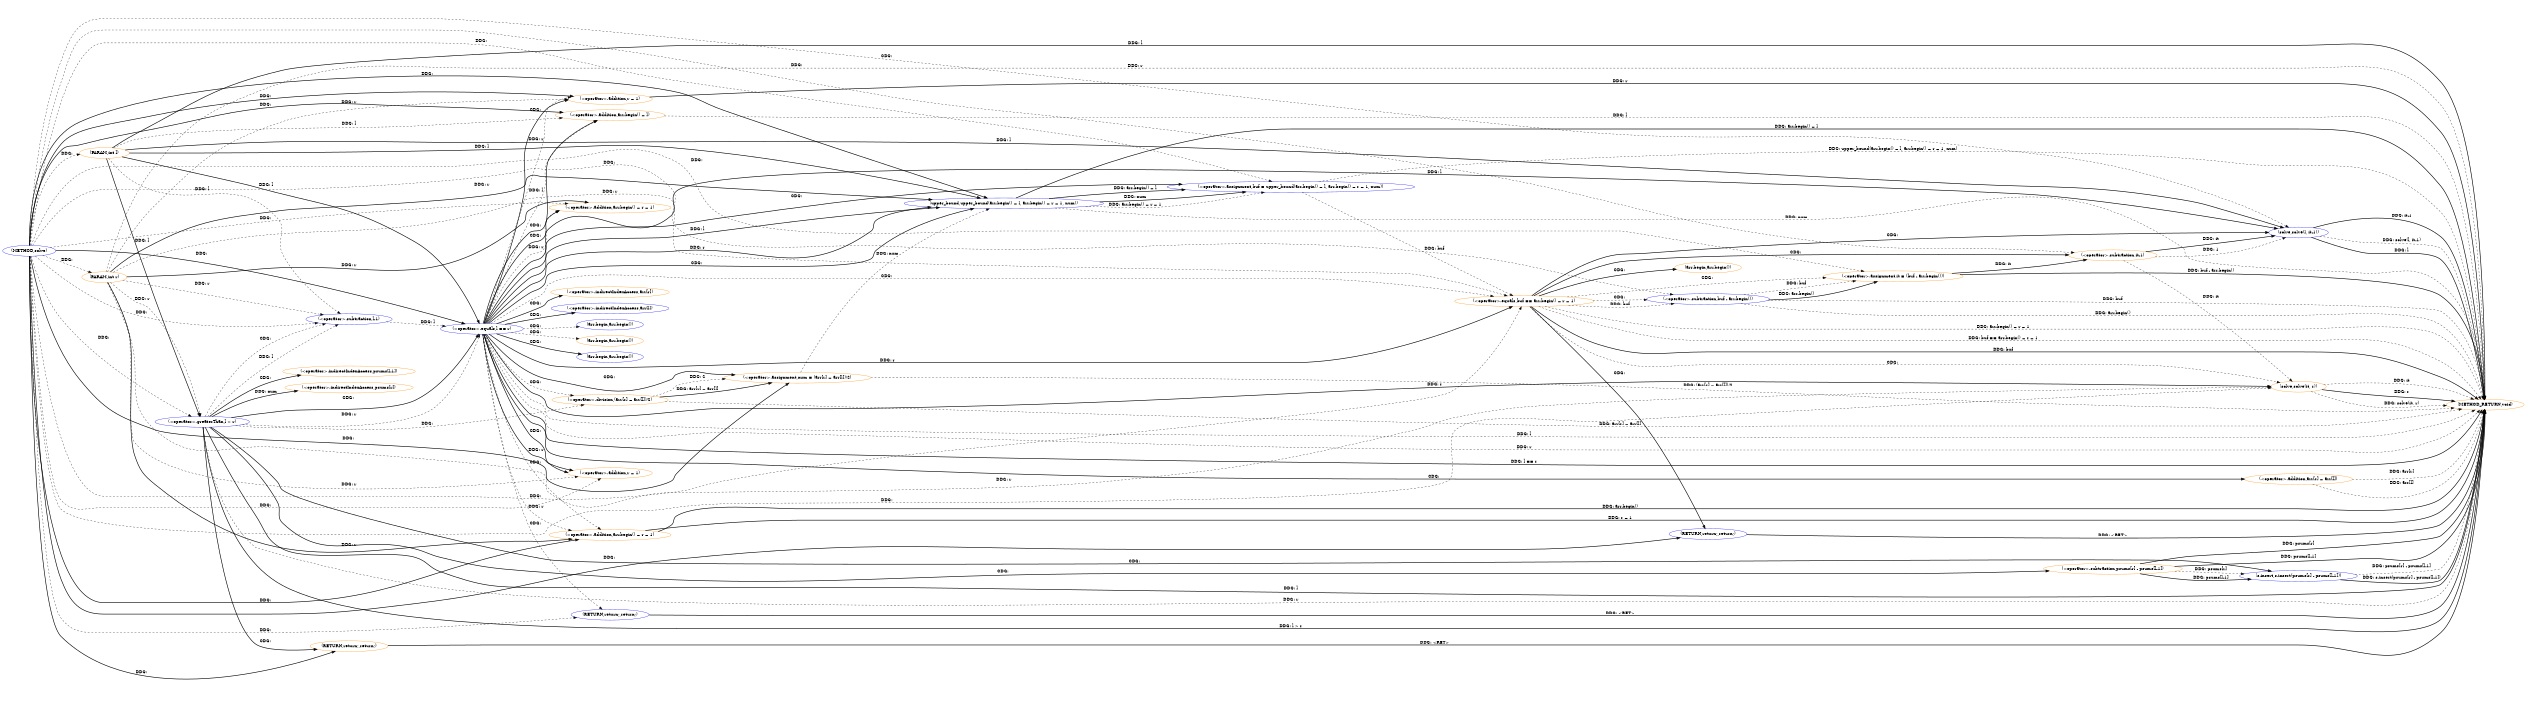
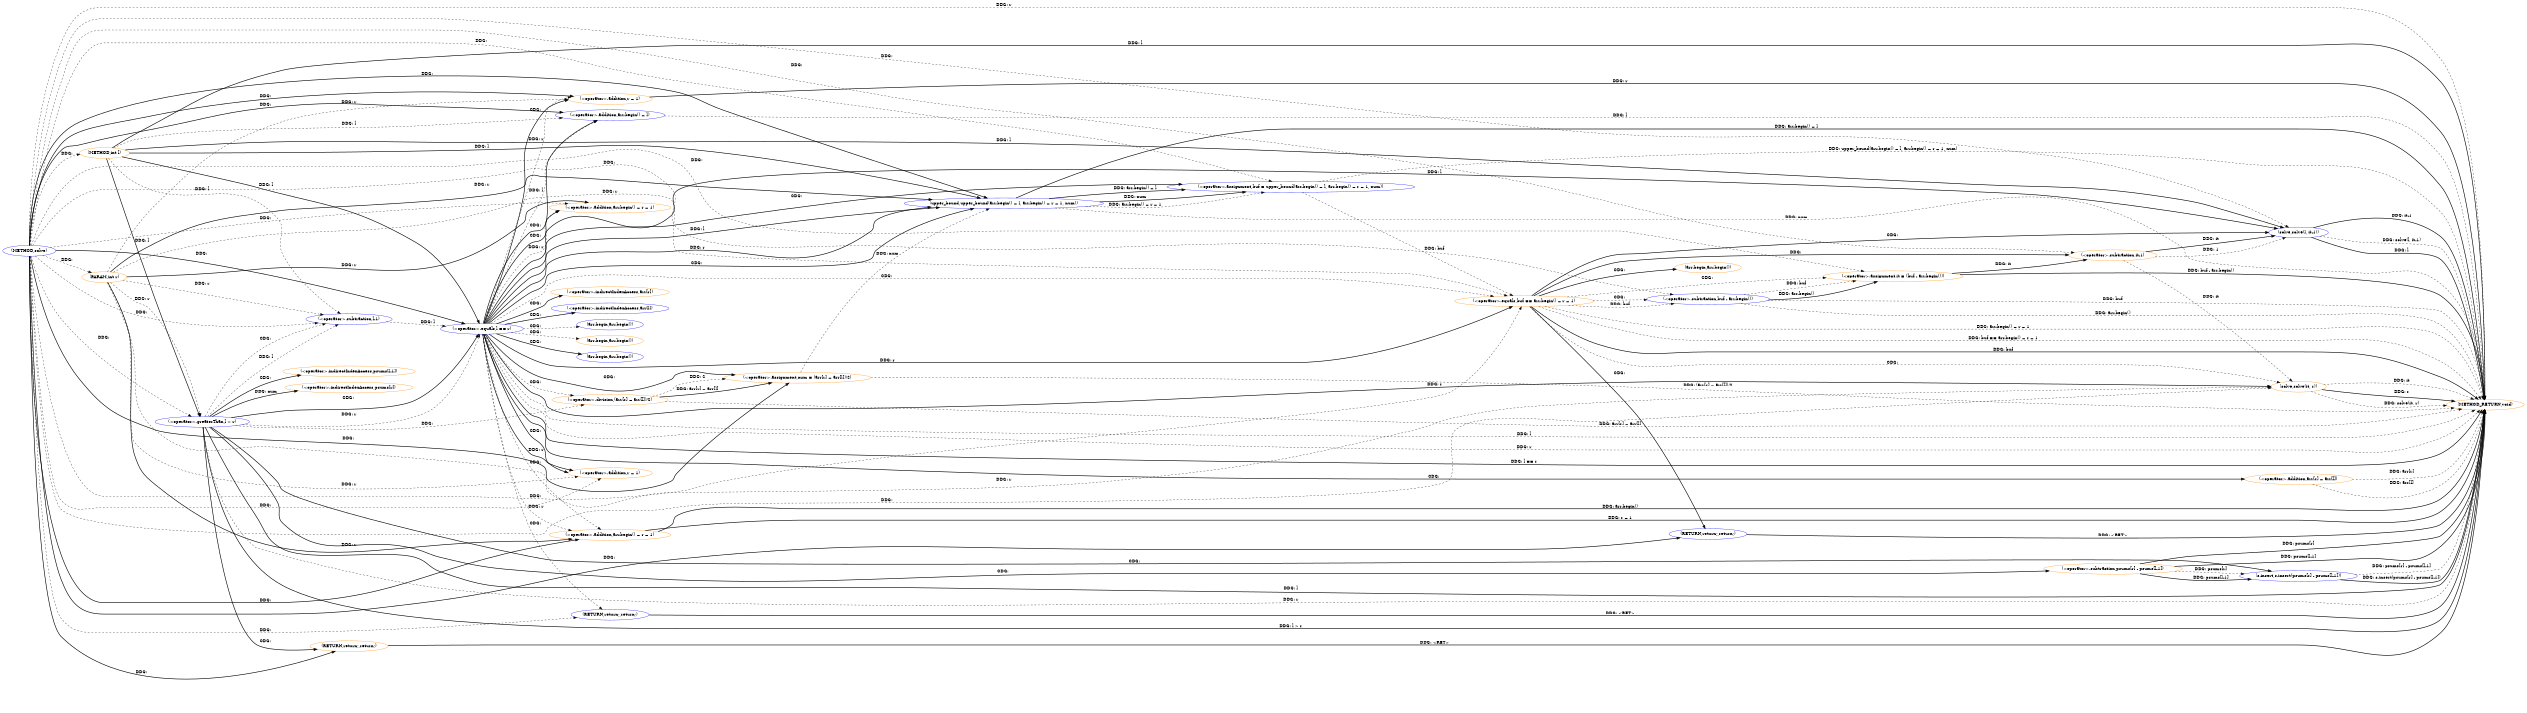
edge "(METHOD,solve)" -> "(solve,solve(l, it-1))": label "CDG: " -> "DDG: "
edge "(PARAM,int r)" -> "(METHOD_RETURN,void)": now "(METHOD,solve)" -> "(METHOD_RETURN,void)"
node "(<operator>.addition,arr.begin() + l)": color darkorange -> blue
node "(PARAM,int l)": label "(PARAM,int l)" -> "(METHOD,int l)"
edge "(<operator>.equals,buf == arr.begin() + r + 1)" -> "(<operator>.subtraction,it-1)": label "CDG: " -> "DDG: "
